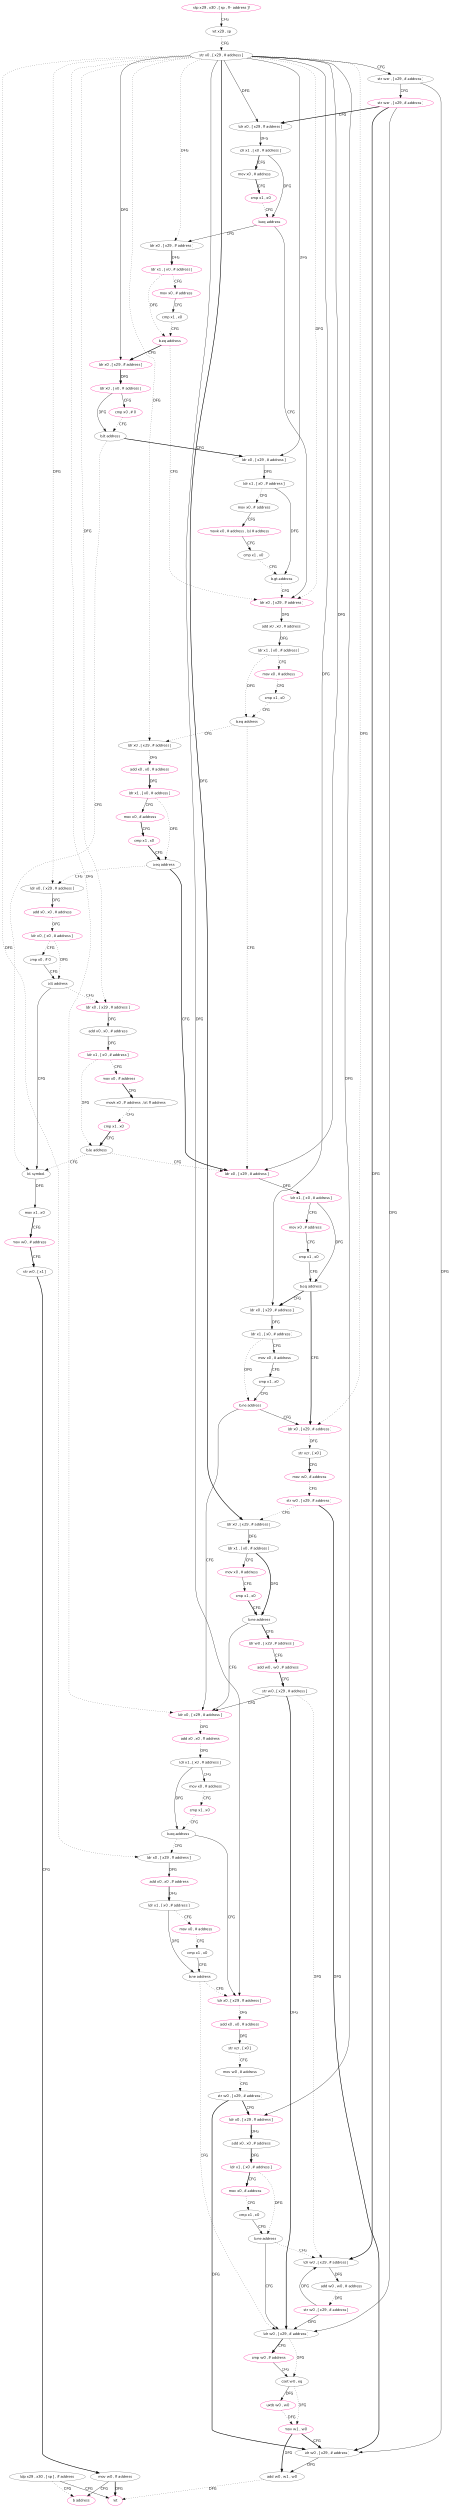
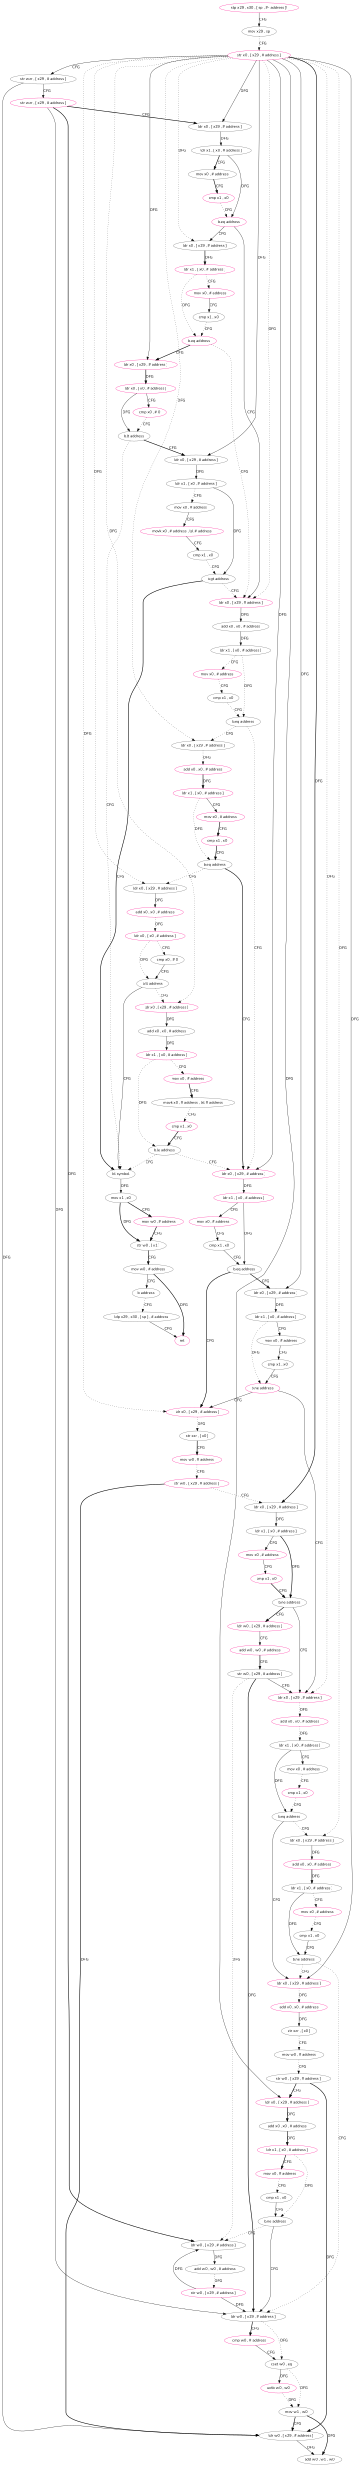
node "ret x29 , sp": label "ret x29 , sp" -> "mov x29 , sp"
node "str x0 , [ x29 , # address ]": color gray40 -> deeppink
edge "b.gt address" -> "bl symbol": added, label "CFG"
edge "mov x1 , x0" -> "str w0 , [ x1 ]": added, label "DFG"
node "mov w1 , w0": color deeppink -> gray40
edge "ldp x29 , x30 , [ sp ] , # address" -> "b address": reversed
edge "add w0 , w1 , w0" -> "ret": removed, label "DFG"
node "b address": color deeppink -> gray40
